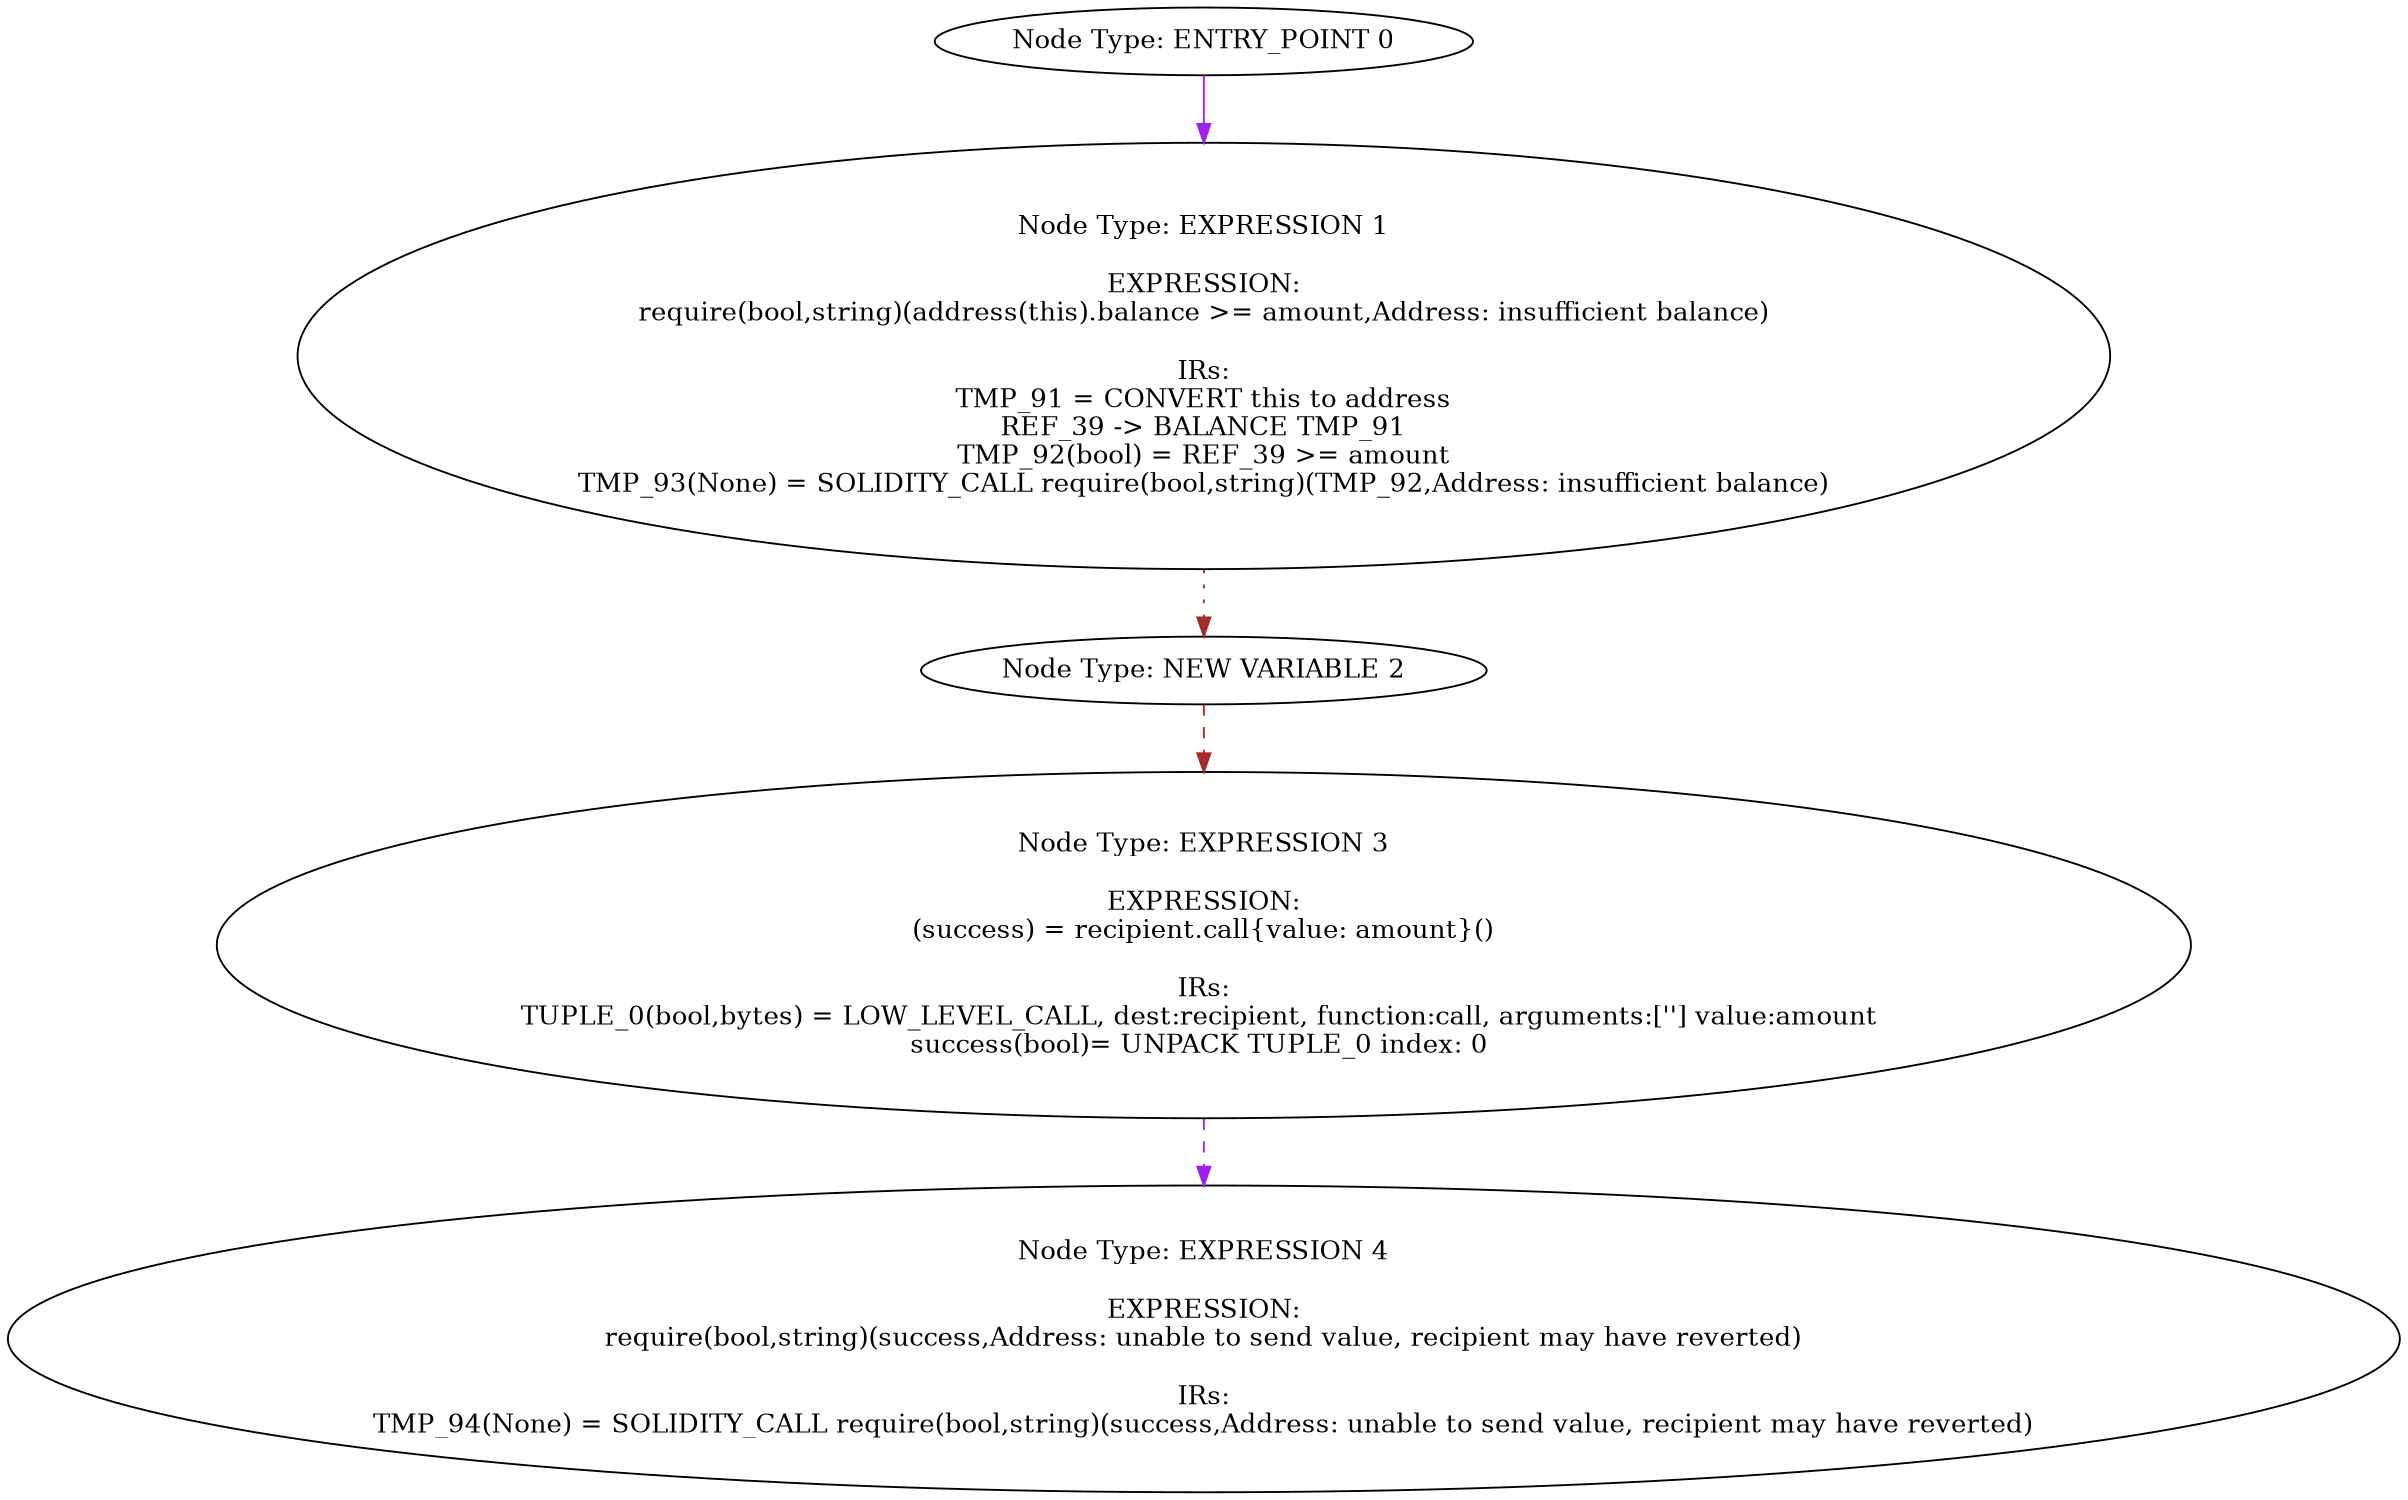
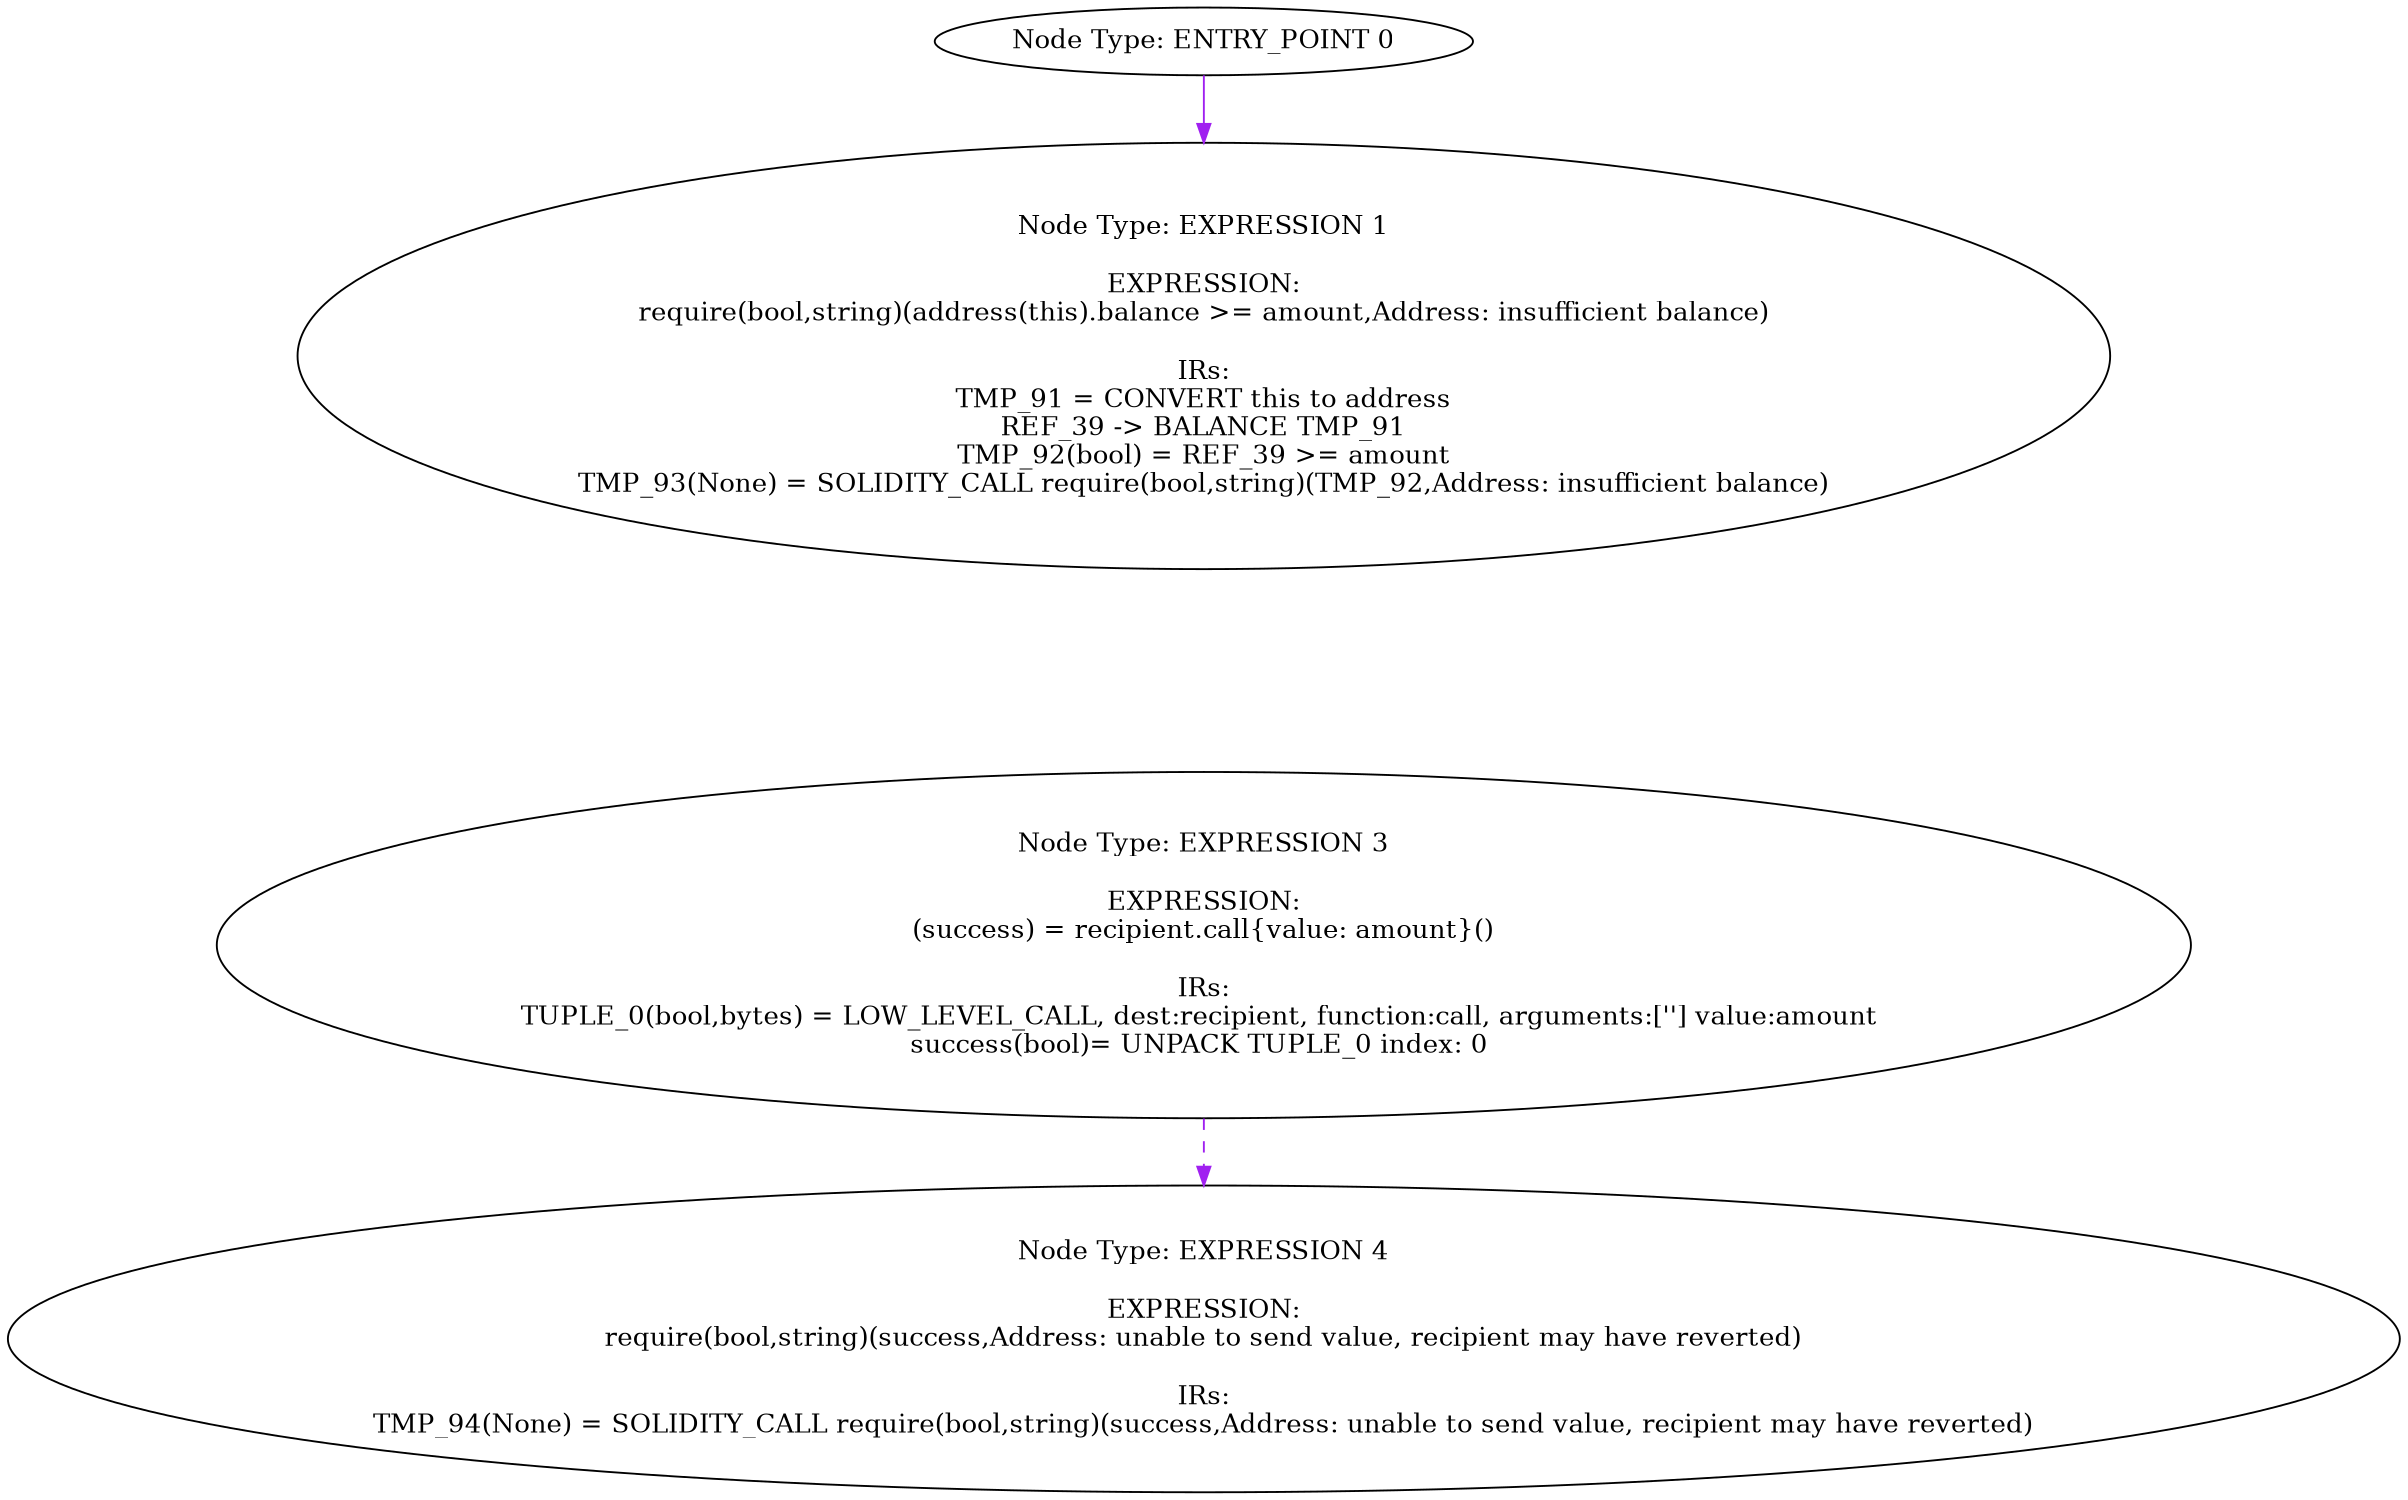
node "Node Type: NEW VARIABLE 2": removed
